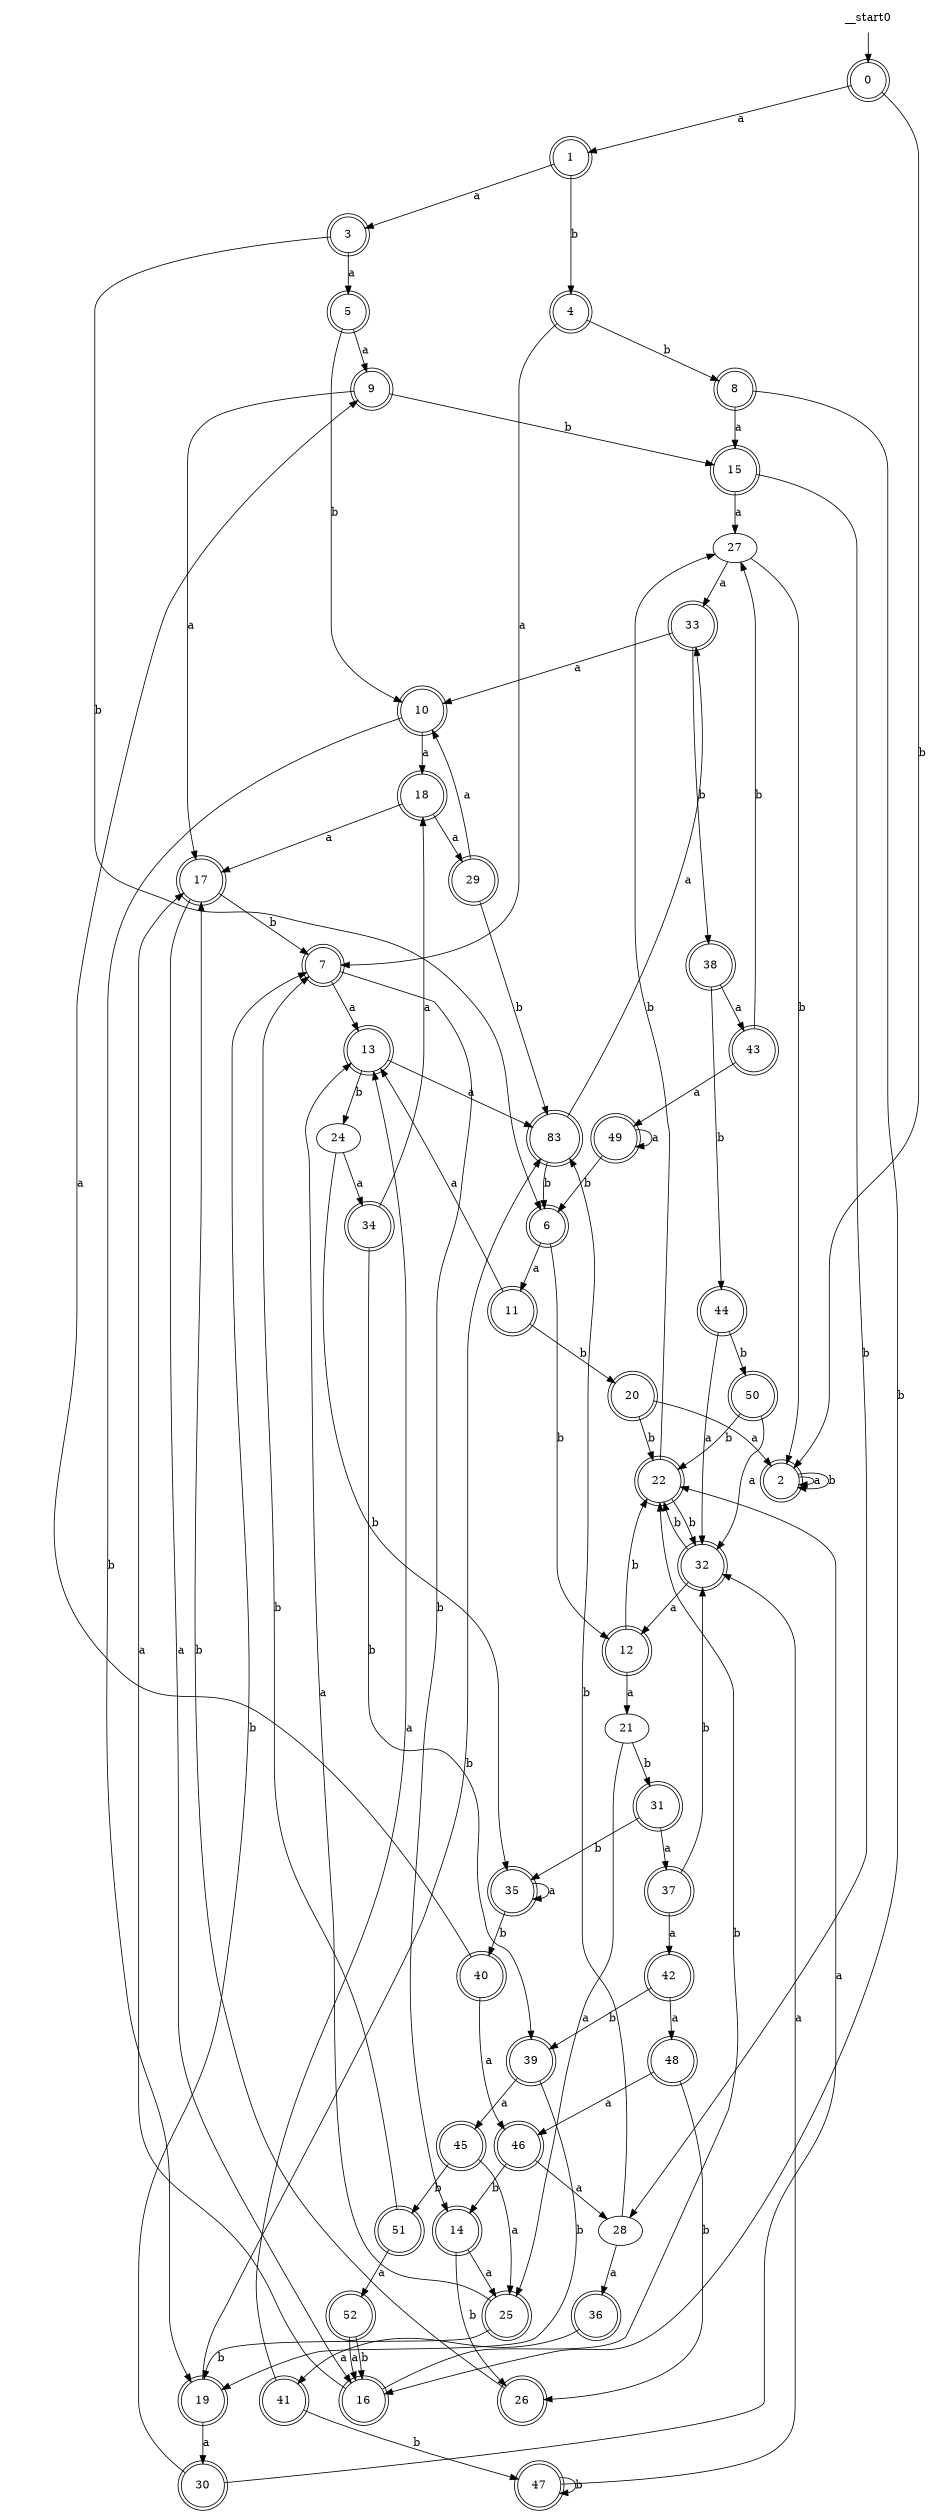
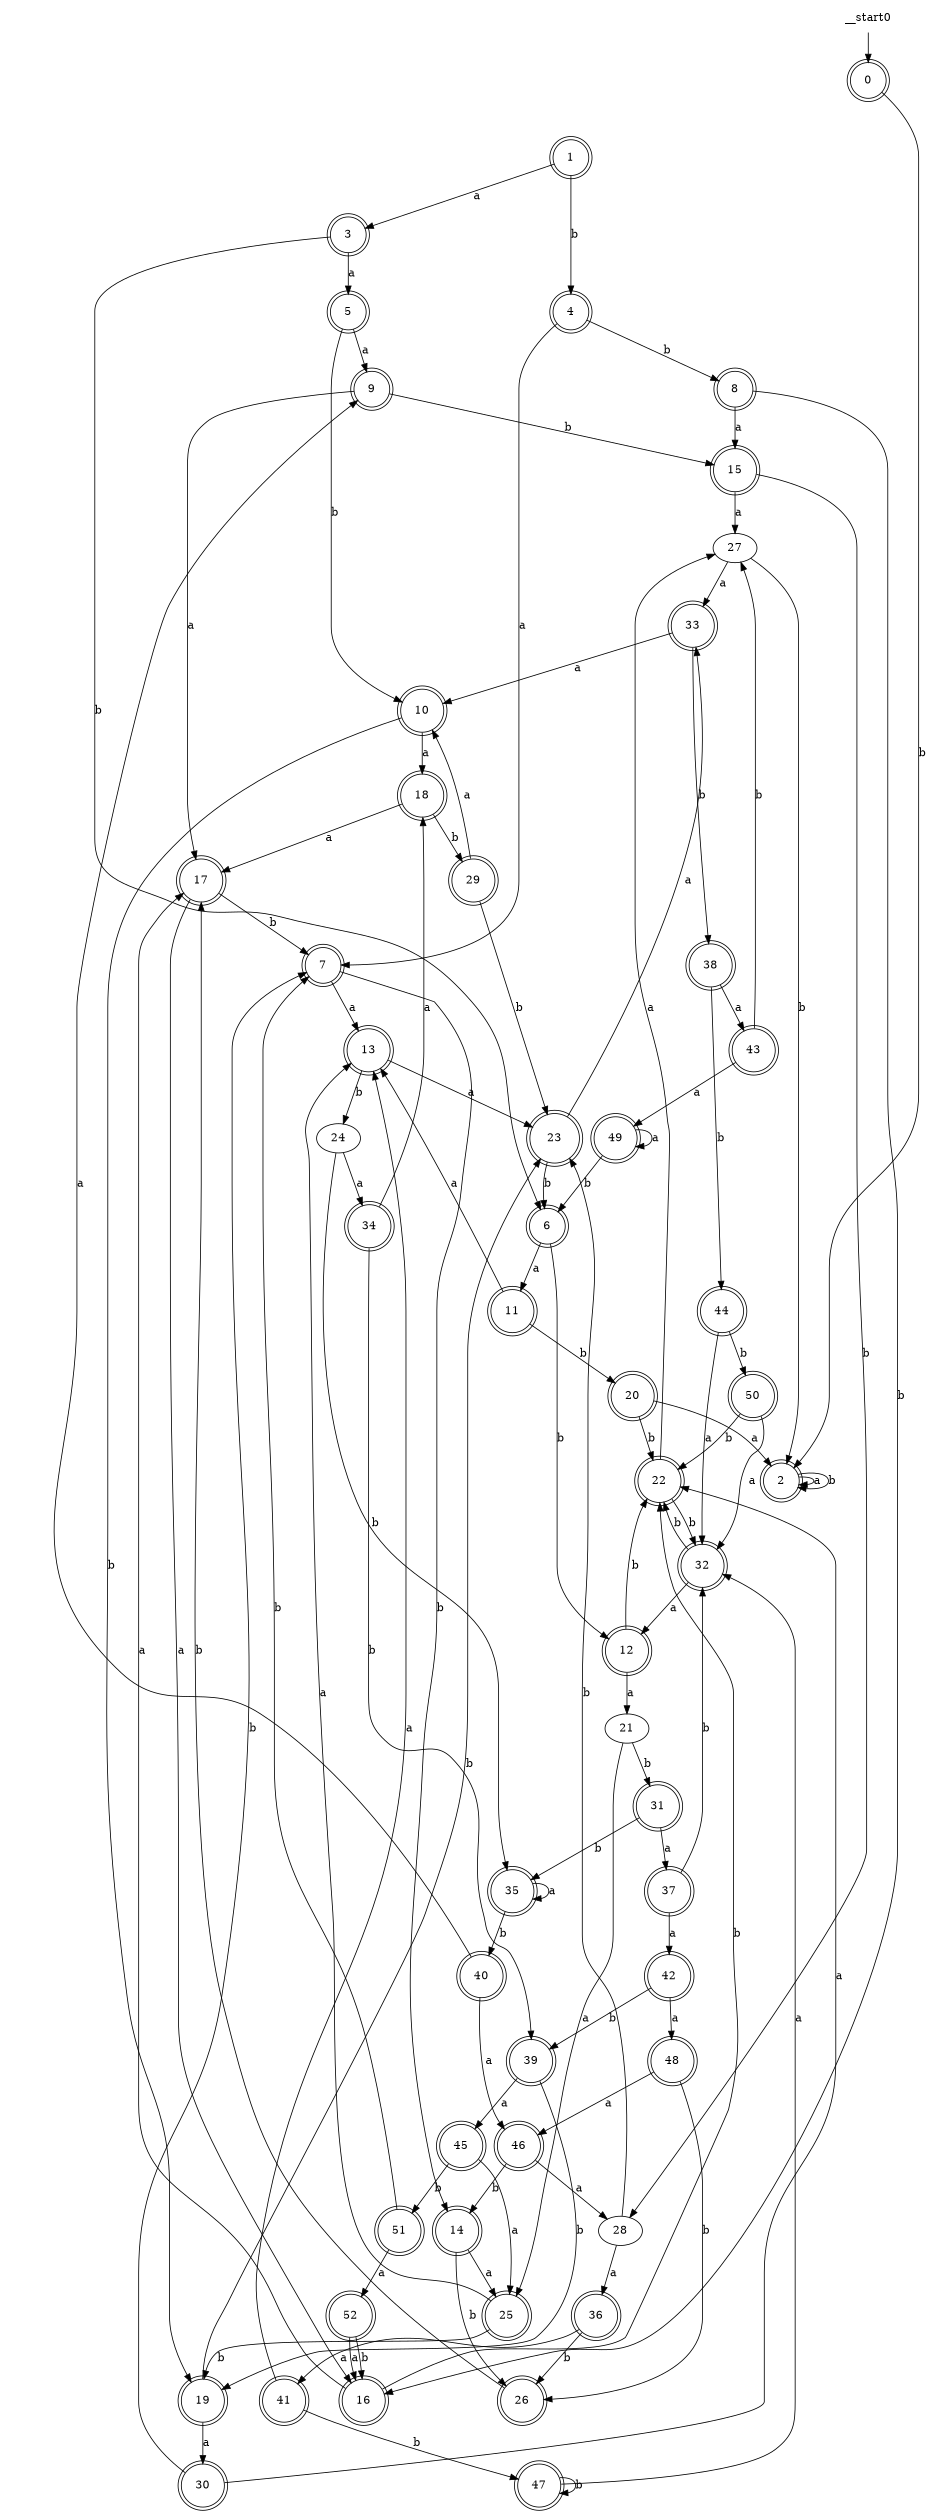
edge "0" -> "1": removed, label "a"
edge "18" -> "29": label "a" -> "b"
edge "22" -> "27": label "b" -> "a"
node "83": label "83" -> "23"
edge "36" -> "26": added, label "b"
